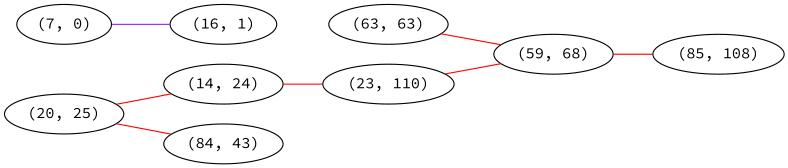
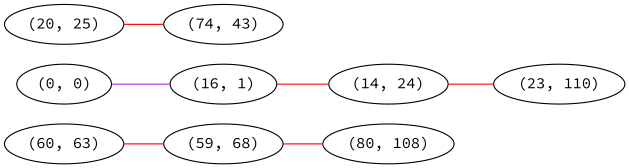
node "(7, 0)": label "(7, 0)" -> "(0, 0)"
node "(63, 63)": label "(63, 63)" -> "(60, 63)"
node "(85, 108)": label "(85, 108)" -> "(80, 108)"
edge "(59, 68)" -- "(23, 110)": removed
edge "(14, 24)" -- "(20, 25)": now "(14, 24)" -- "(16, 1)"
node "(84, 43)": label "(84, 43)" -> "(74, 43)"
